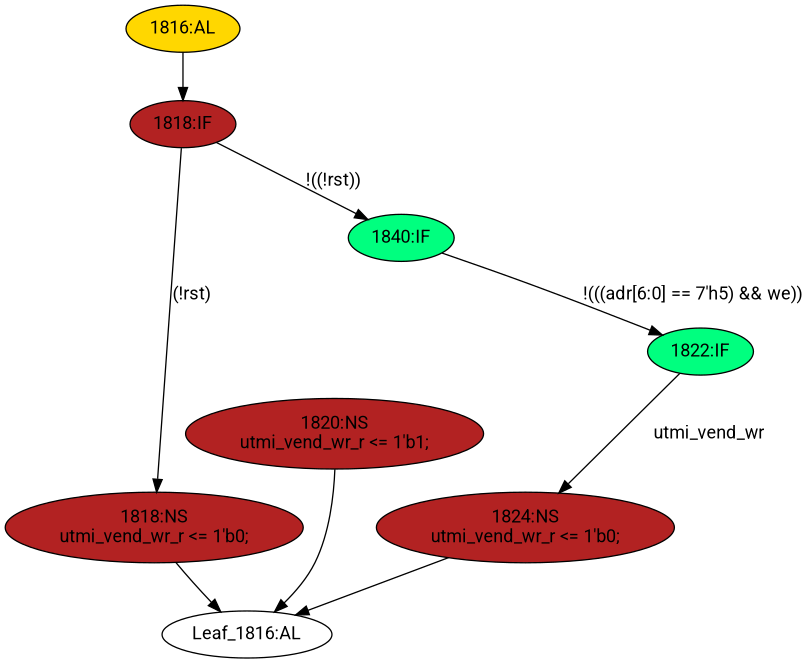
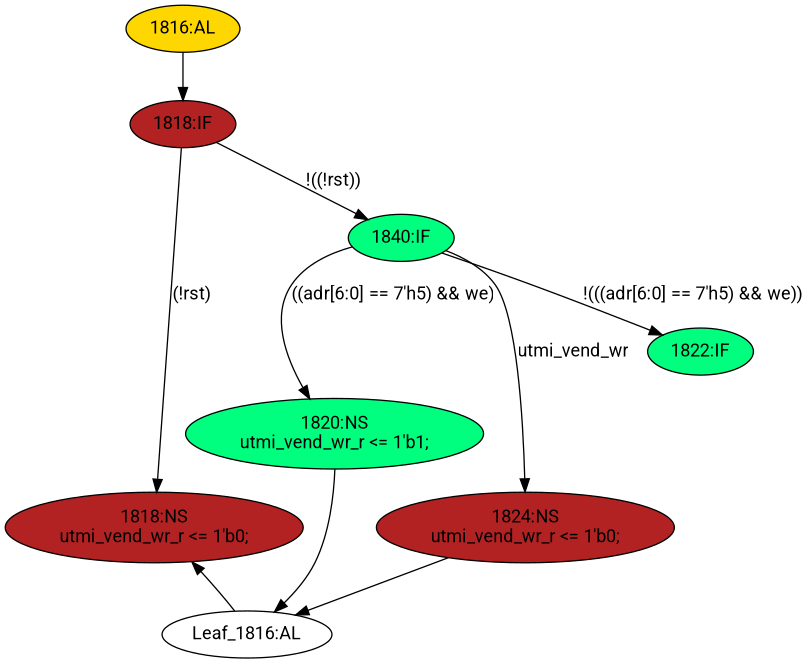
edge "1840:IF" -> "1820:NS utmi_vend_wr_r <= 1'b1;": added, label "((adr[6:0] == 7'h5) && we)"
edge "1822:IF" -> "1824:NS utmi_vend_wr_r <= 1'b0;": now "1840:IF" -> "1824:NS utmi_vend_wr_r <= 1'b0;"
node "1820:NS utmi_vend_wr_r <= 1'b1;": fillcolor firebrick -> springgreen
edge "1818:NS utmi_vend_wr_r <= 1'b0;" -> "Leaf_1816:AL": reversed
